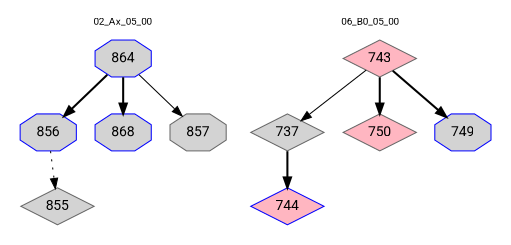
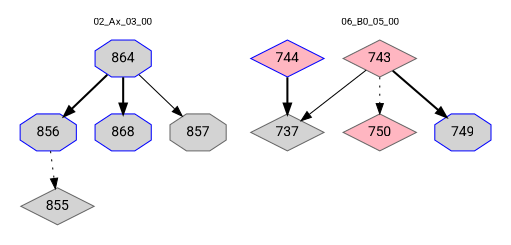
cluster "02_Ax_05_00": label "02_Ax_05_00" -> "02_Ax_03_00"
edge "743" -> "750": style bold -> dotted
edge "737" -> "744": reversed
